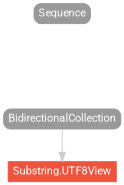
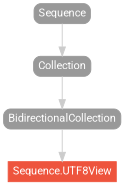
node "Collection": added
node "Substring.UTF8View": label "Substring.UTF8View" -> "Sequence.UTF8View"
